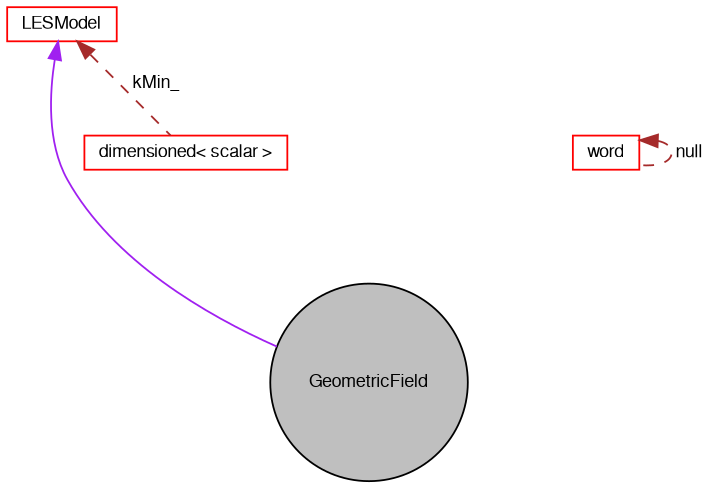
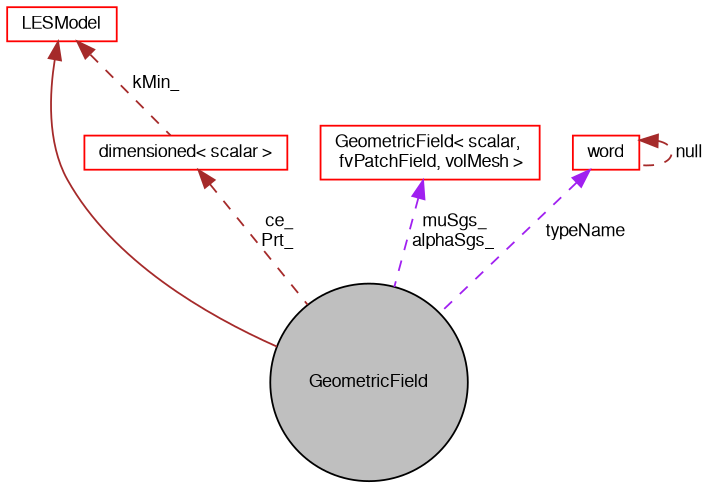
node "GeometricField< scalar, fvPatchField, volMesh >": added
edge "GeometricField" -> "LESModel": color purple -> brown
edge "GeometricField" -> "dimensioned< scalar >": added, label "ce_ Prt_"
edge "GeometricField" -> "word": added, label "typeName"
